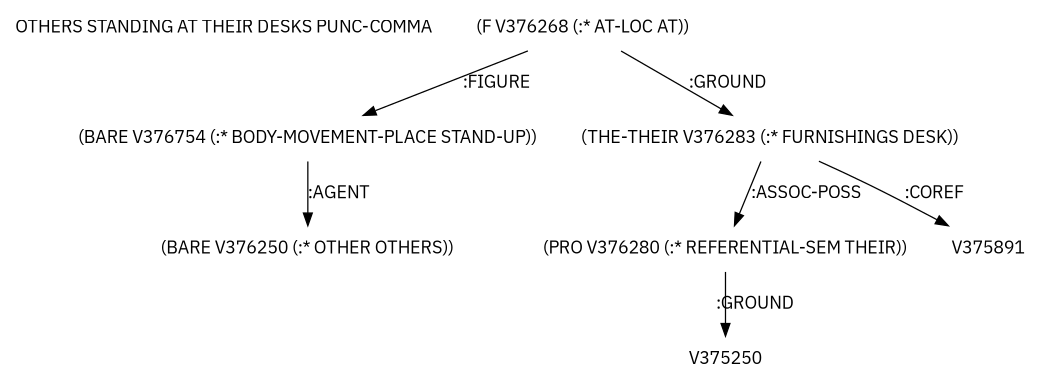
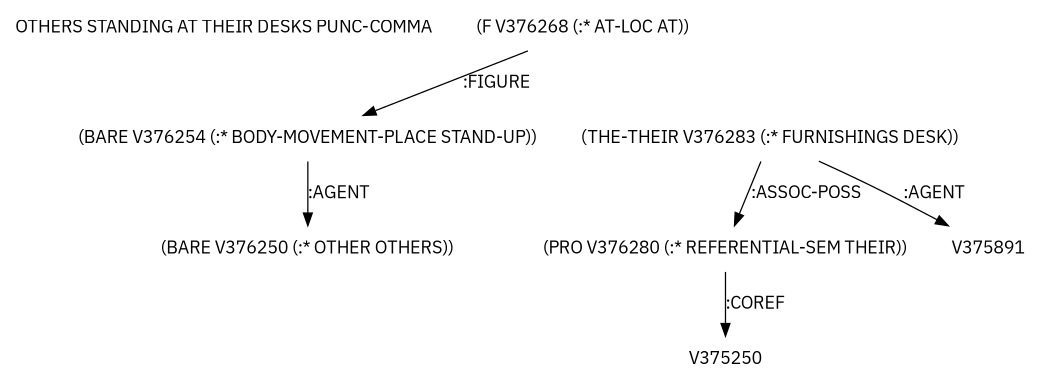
edge "(F V376268 (:* AT-LOC AT))" -> "(THE-THEIR V376283 (:* FURNISHINGS DESK))": removed, label ":GROUND"
node "(BARE V376754 (:* BODY-MOVEMENT-PLACE STAND-UP))": label "(BARE V376754 (:* BODY-MOVEMENT-PLACE STAND-UP))" -> "(BARE V376254 (:* BODY-MOVEMENT-PLACE STAND-UP))"
edge "(THE-THEIR V376283 (:* FURNISHINGS DESK))" -> "V375891": label ":COREF" -> ":AGENT"
edge "(PRO V376280 (:* REFERENTIAL-SEM THEIR))" -> "V375250": label ":GROUND" -> ":COREF"
